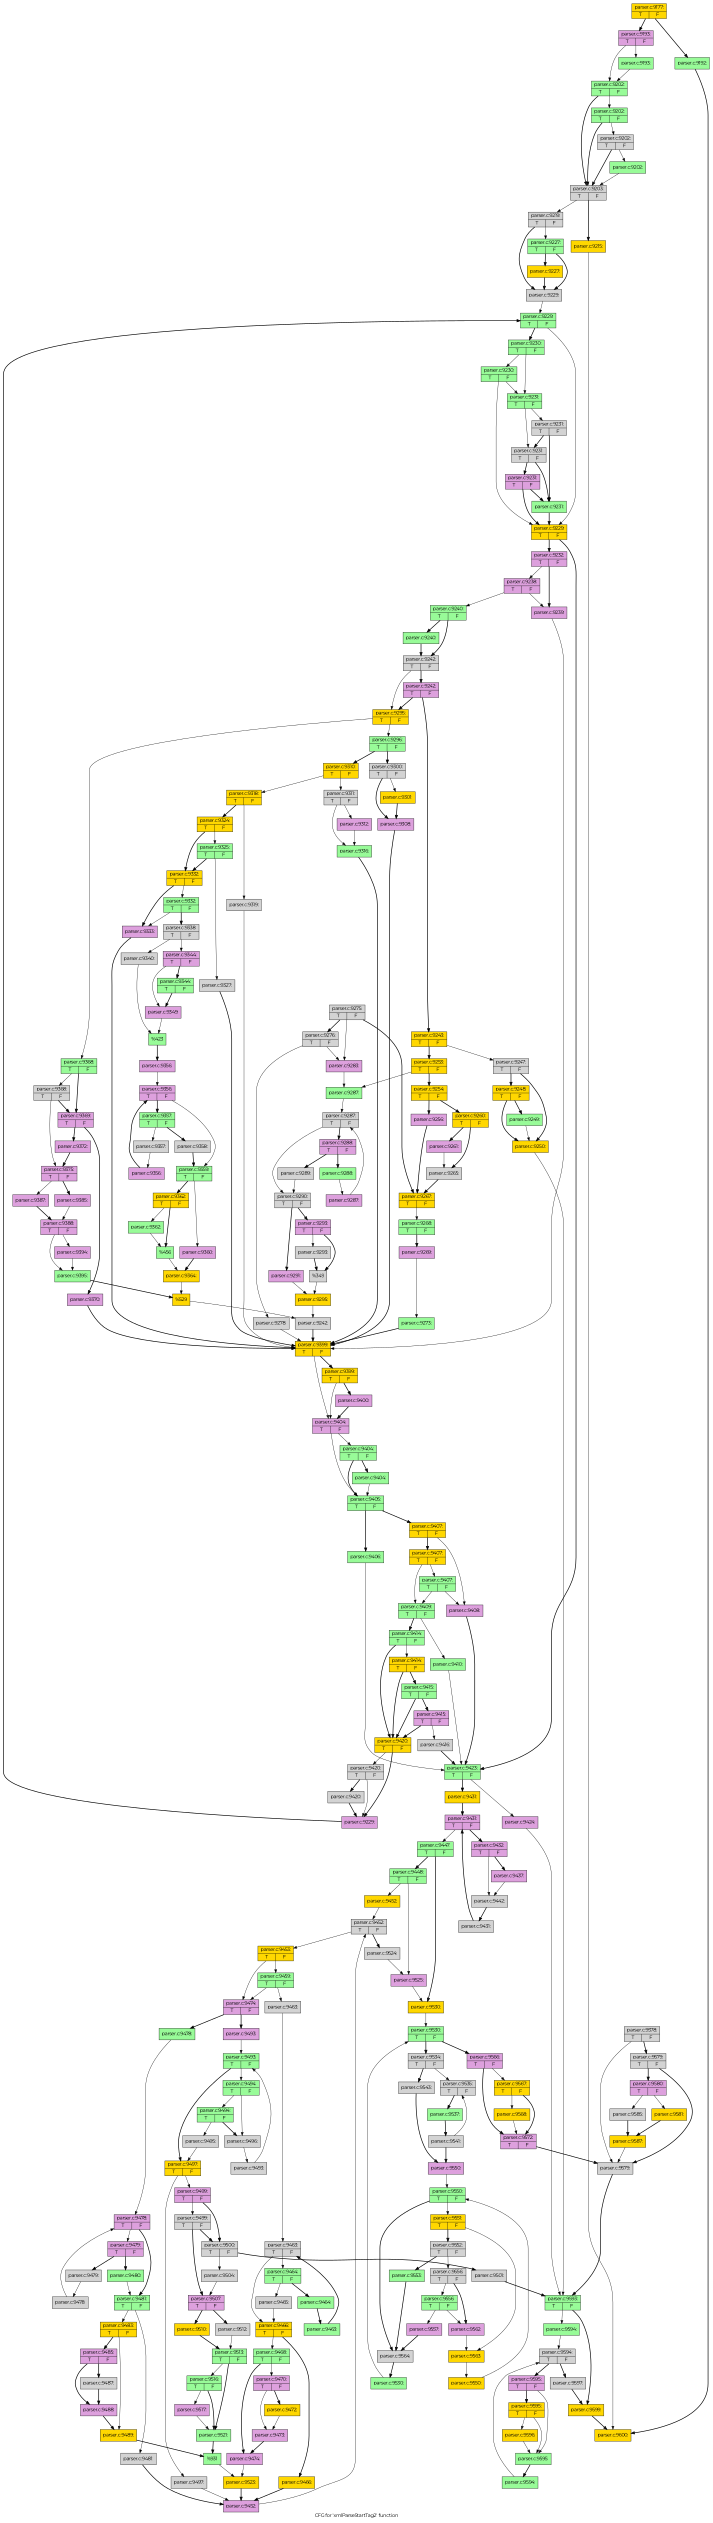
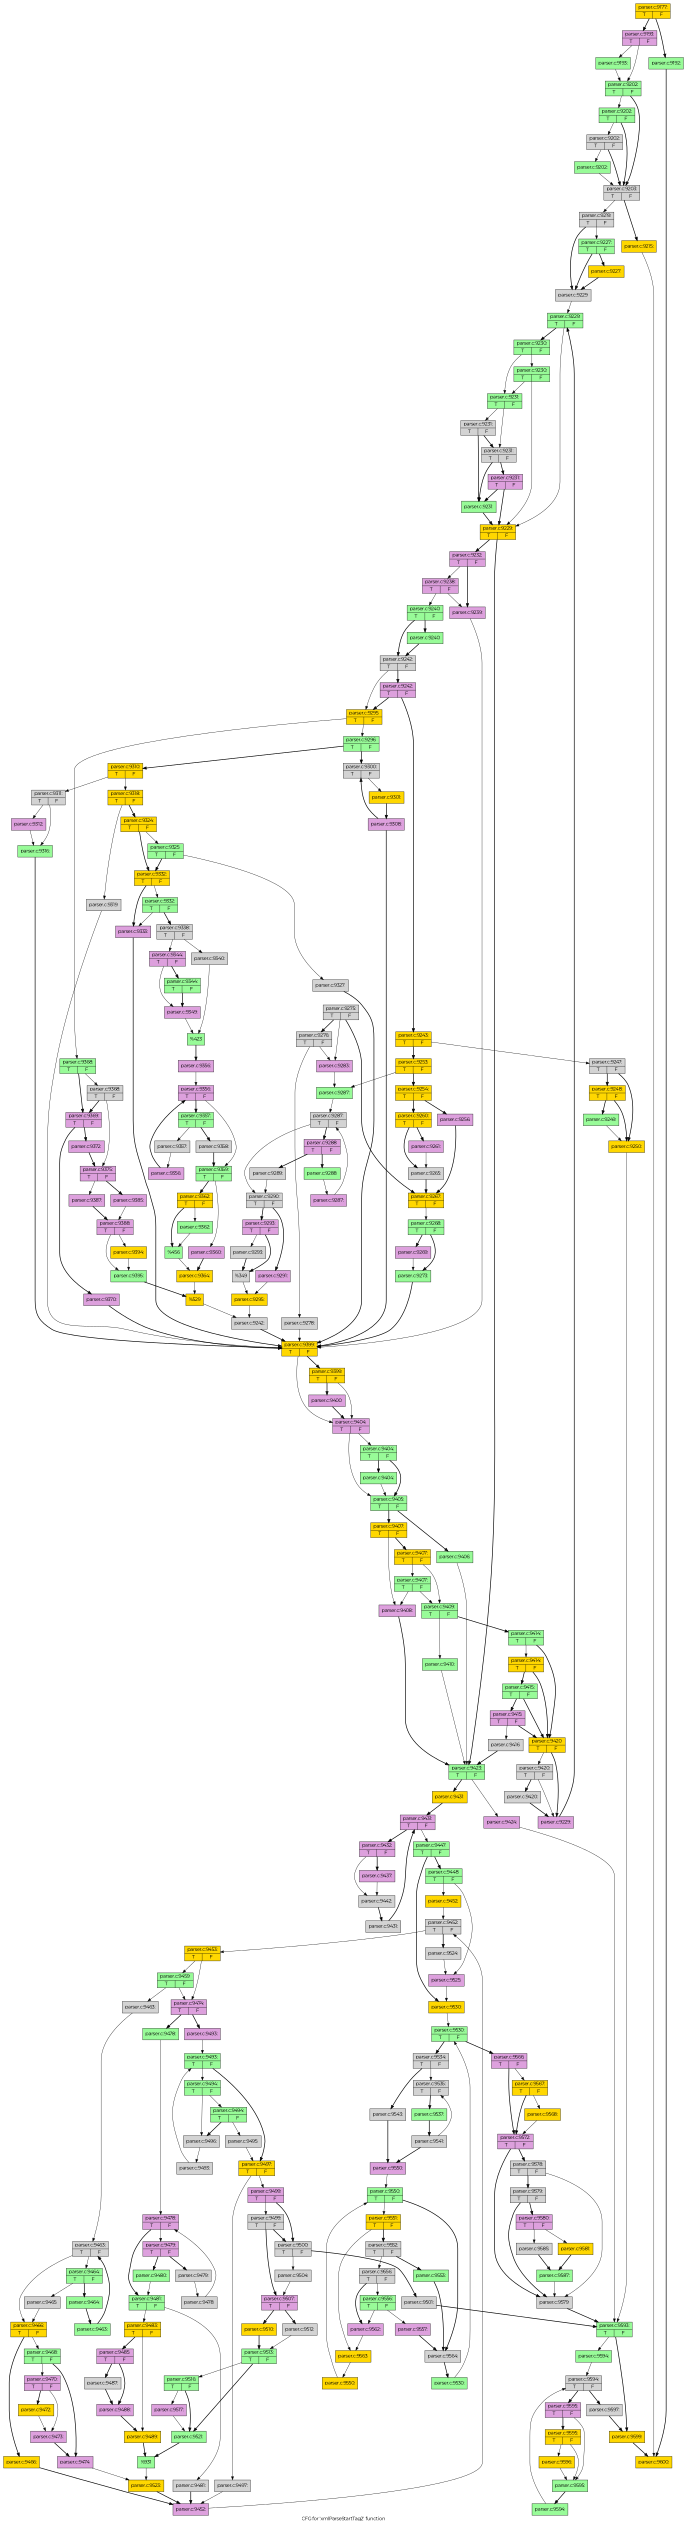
edge "parser.c:9300:" -> "parser.c:9308:": reversed
node "parser.c:9394:": fillcolor plum -> gold
edge "parser.c:9268:" -> "parser.c:9273:": added
node "parser.c:9587:": fillcolor gold -> palegreen
edge "parser.c:9572:" -> "parser.c:9578:": added
